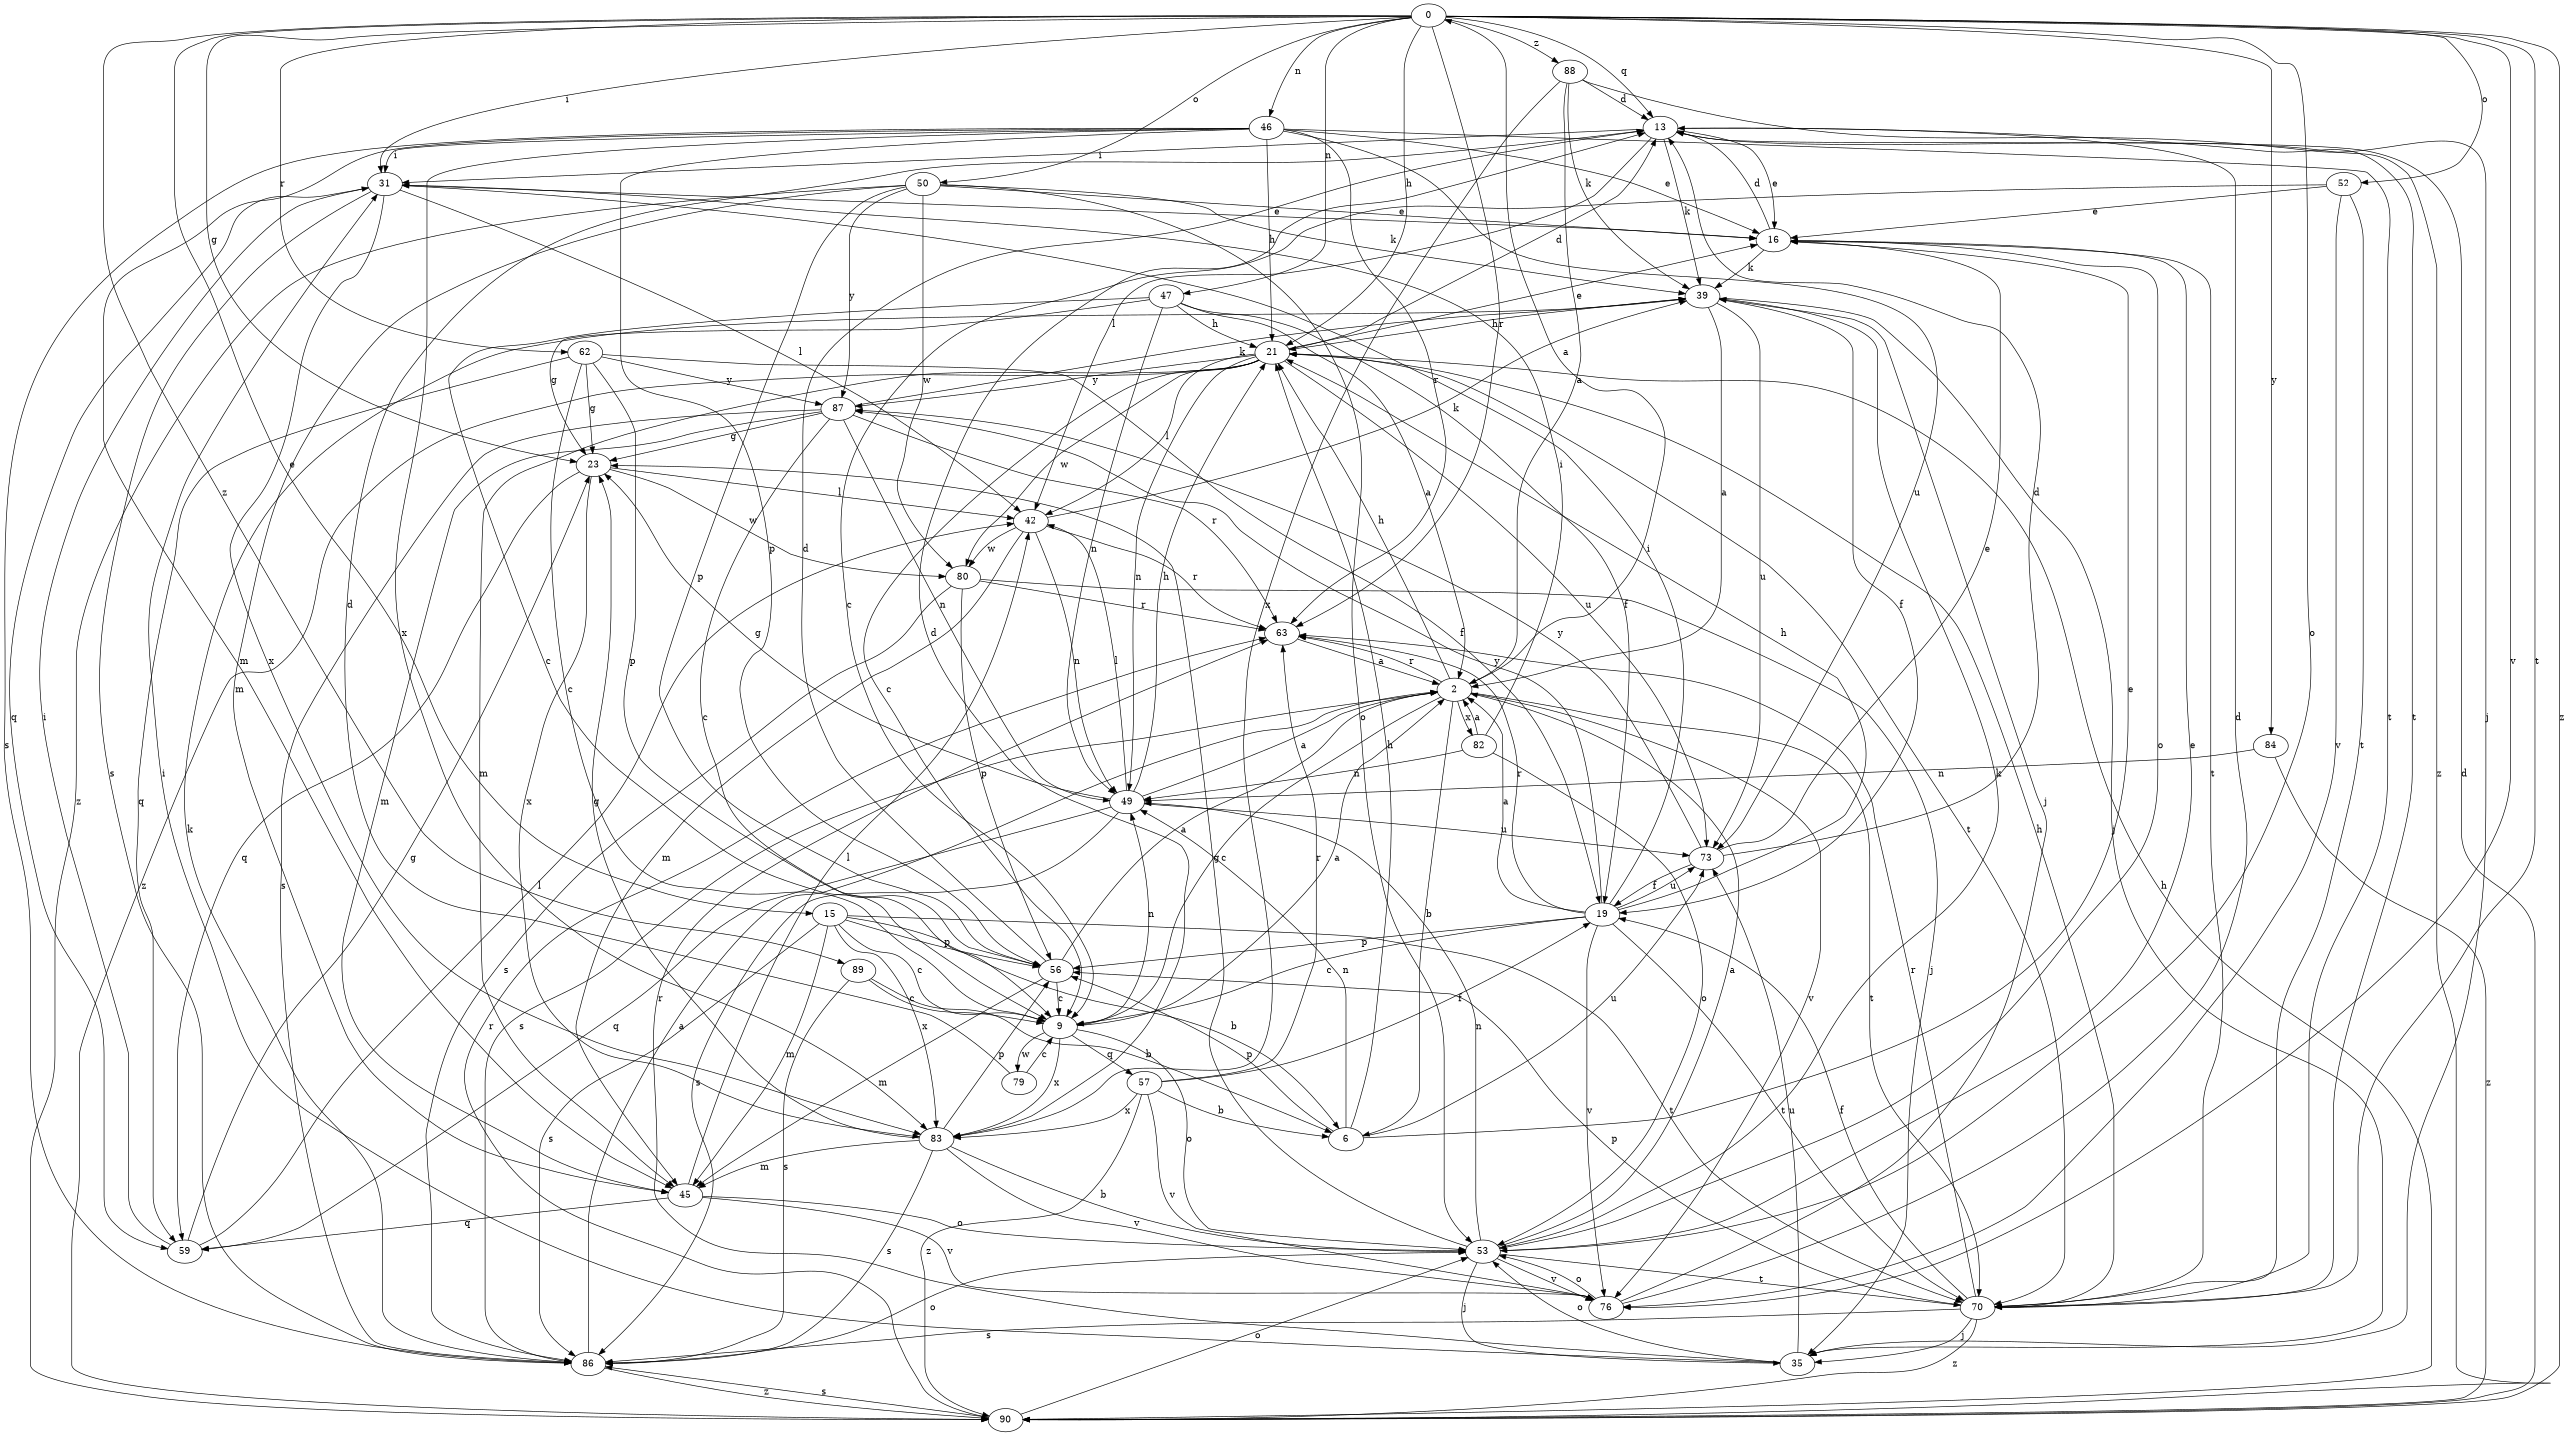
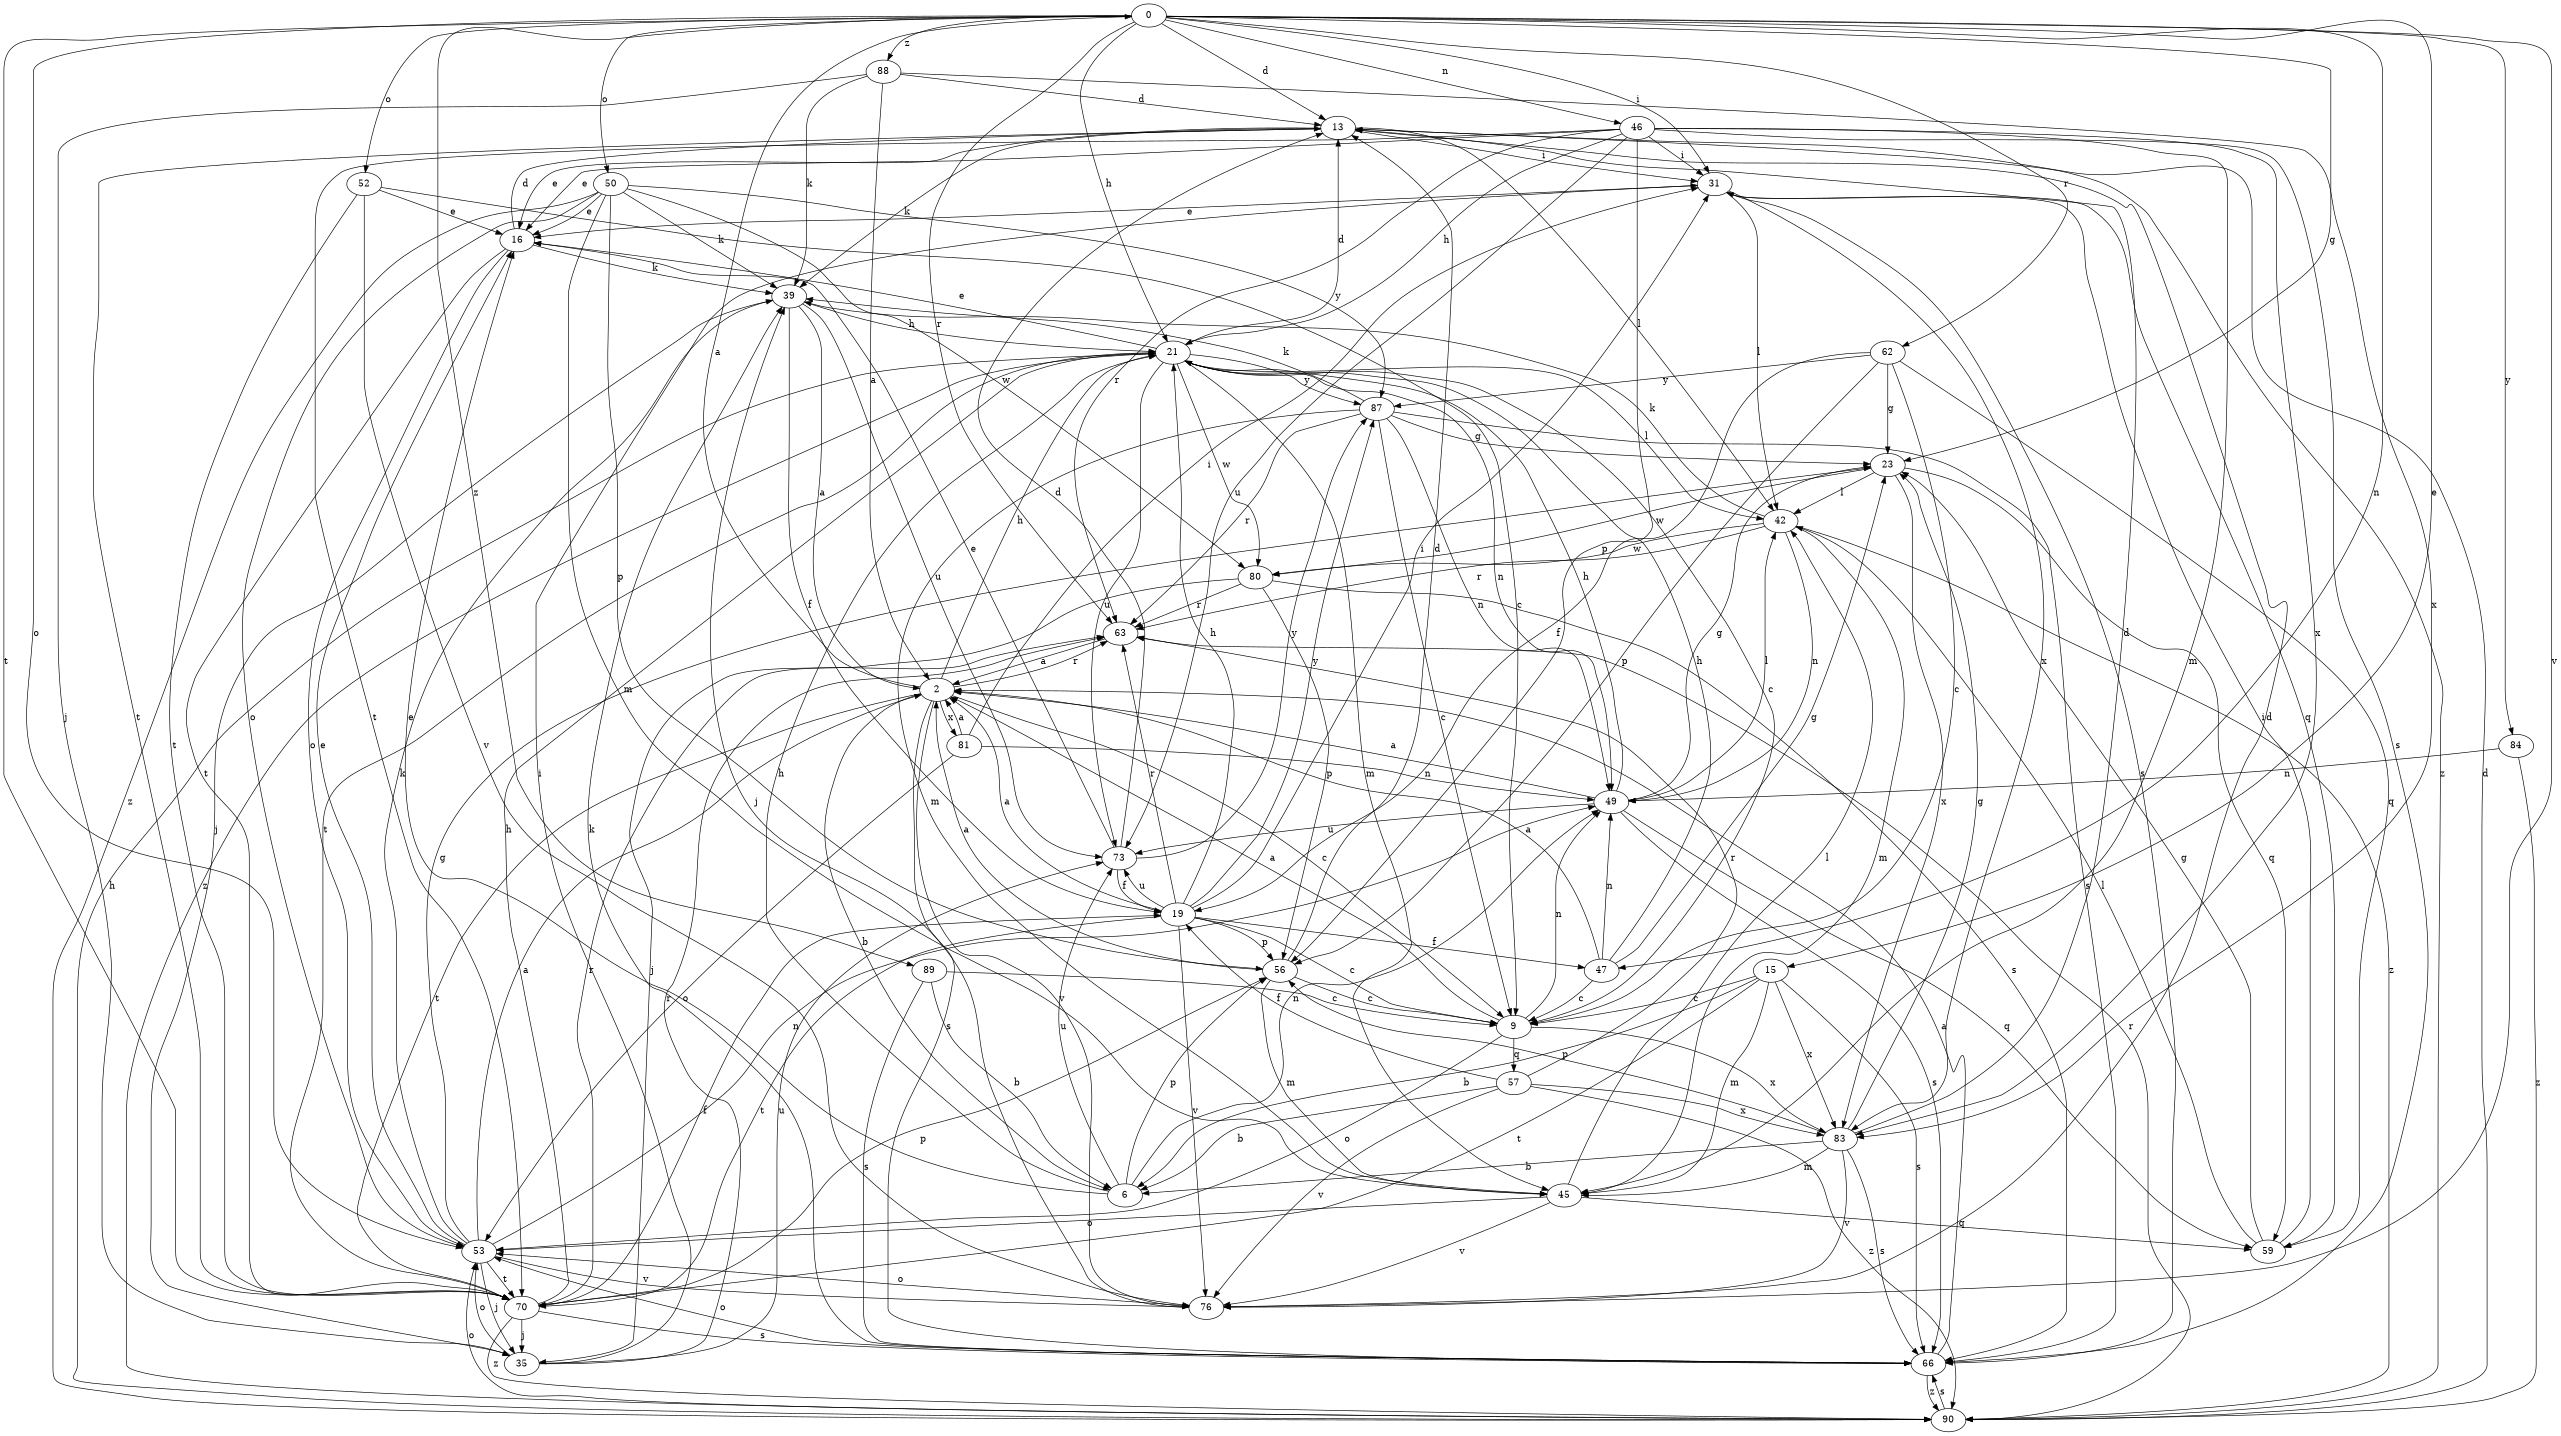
edge "0" -> "13": label "q" -> "d"
edge "47" -> "19": reversed
node "82": label "82" -> "81"
edge "0" -> "90": now "42" -> "90"
edge "15" -> "56": removed, label "p"
node "79": removed
edge "83" -> "53": now "83" -> "6"
node "86": label "86" -> "66"
